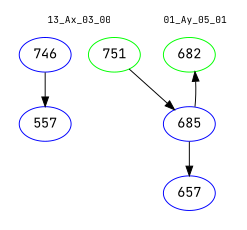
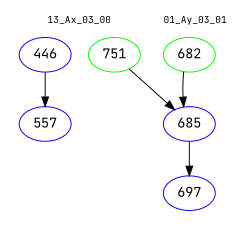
cluster "01_Ay_05_01": label "01_Ay_05_01" -> "01_Ay_03_01"
node "746": label "746" -> "446"
edge "685" -> "682": reversed
node "657": label "657" -> "697"
